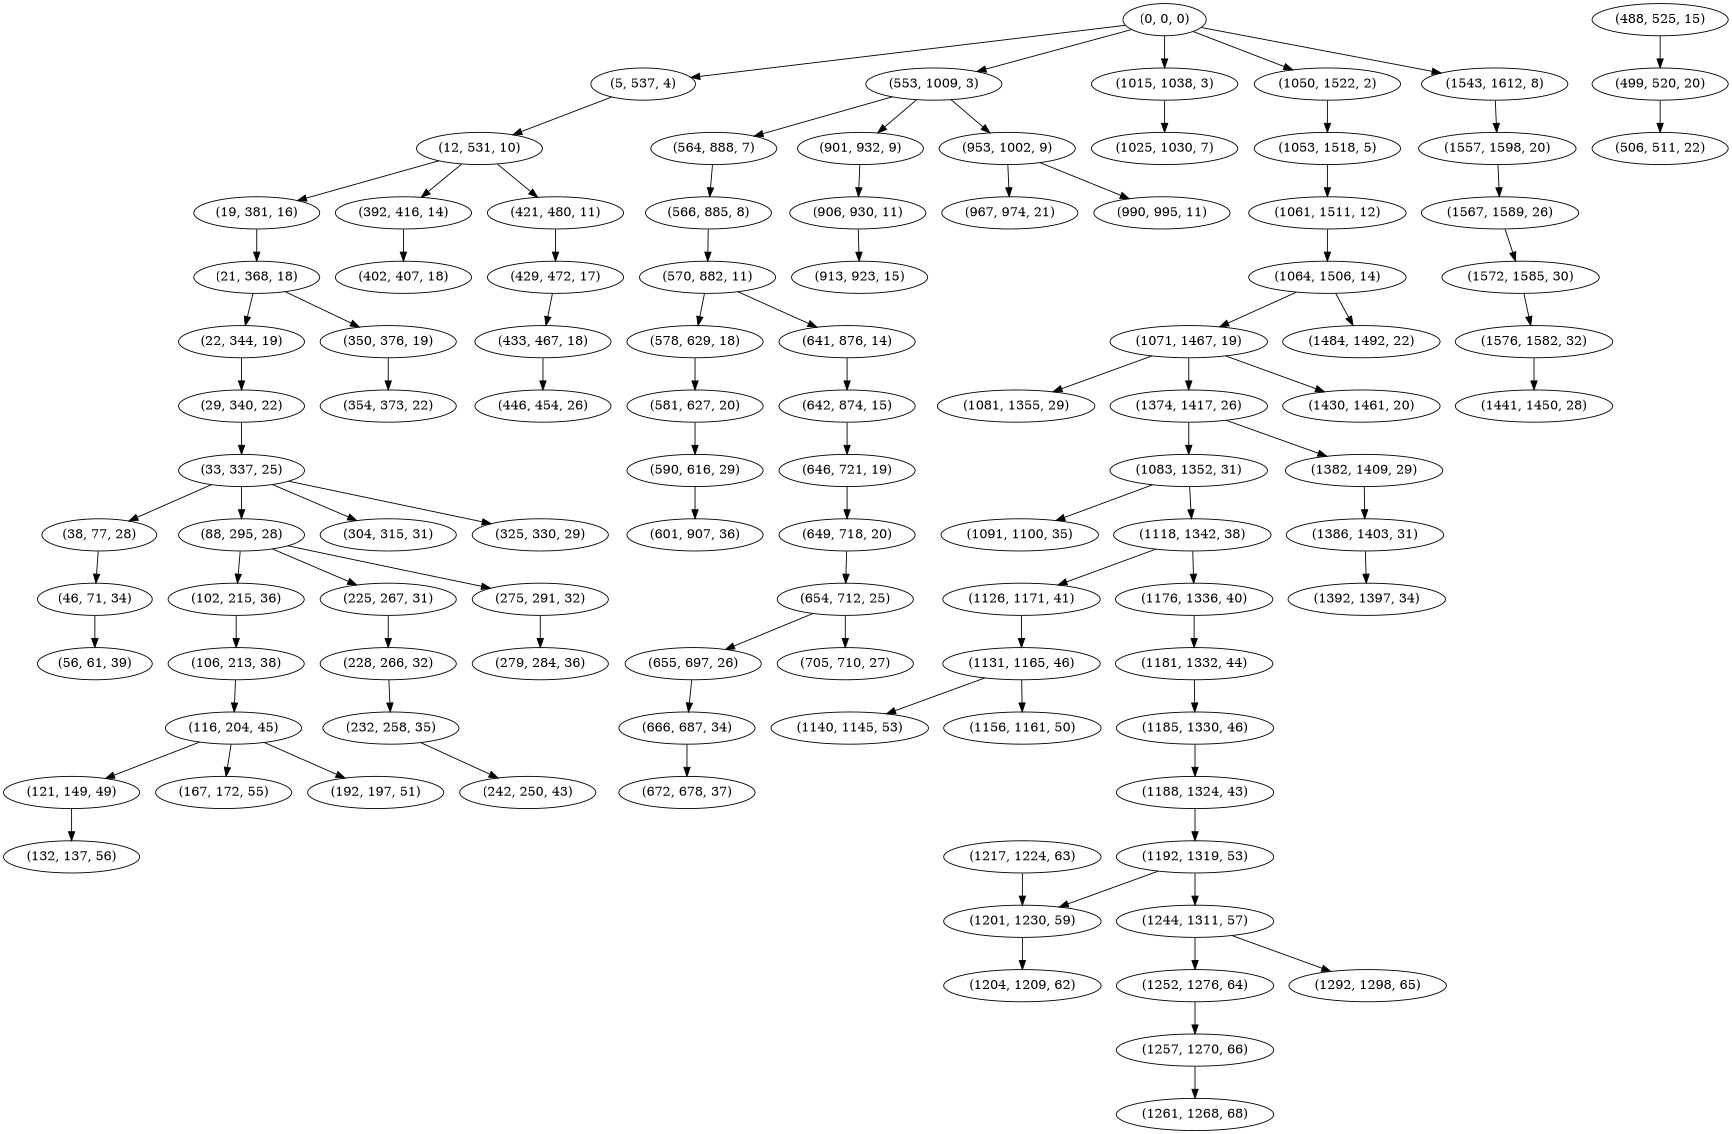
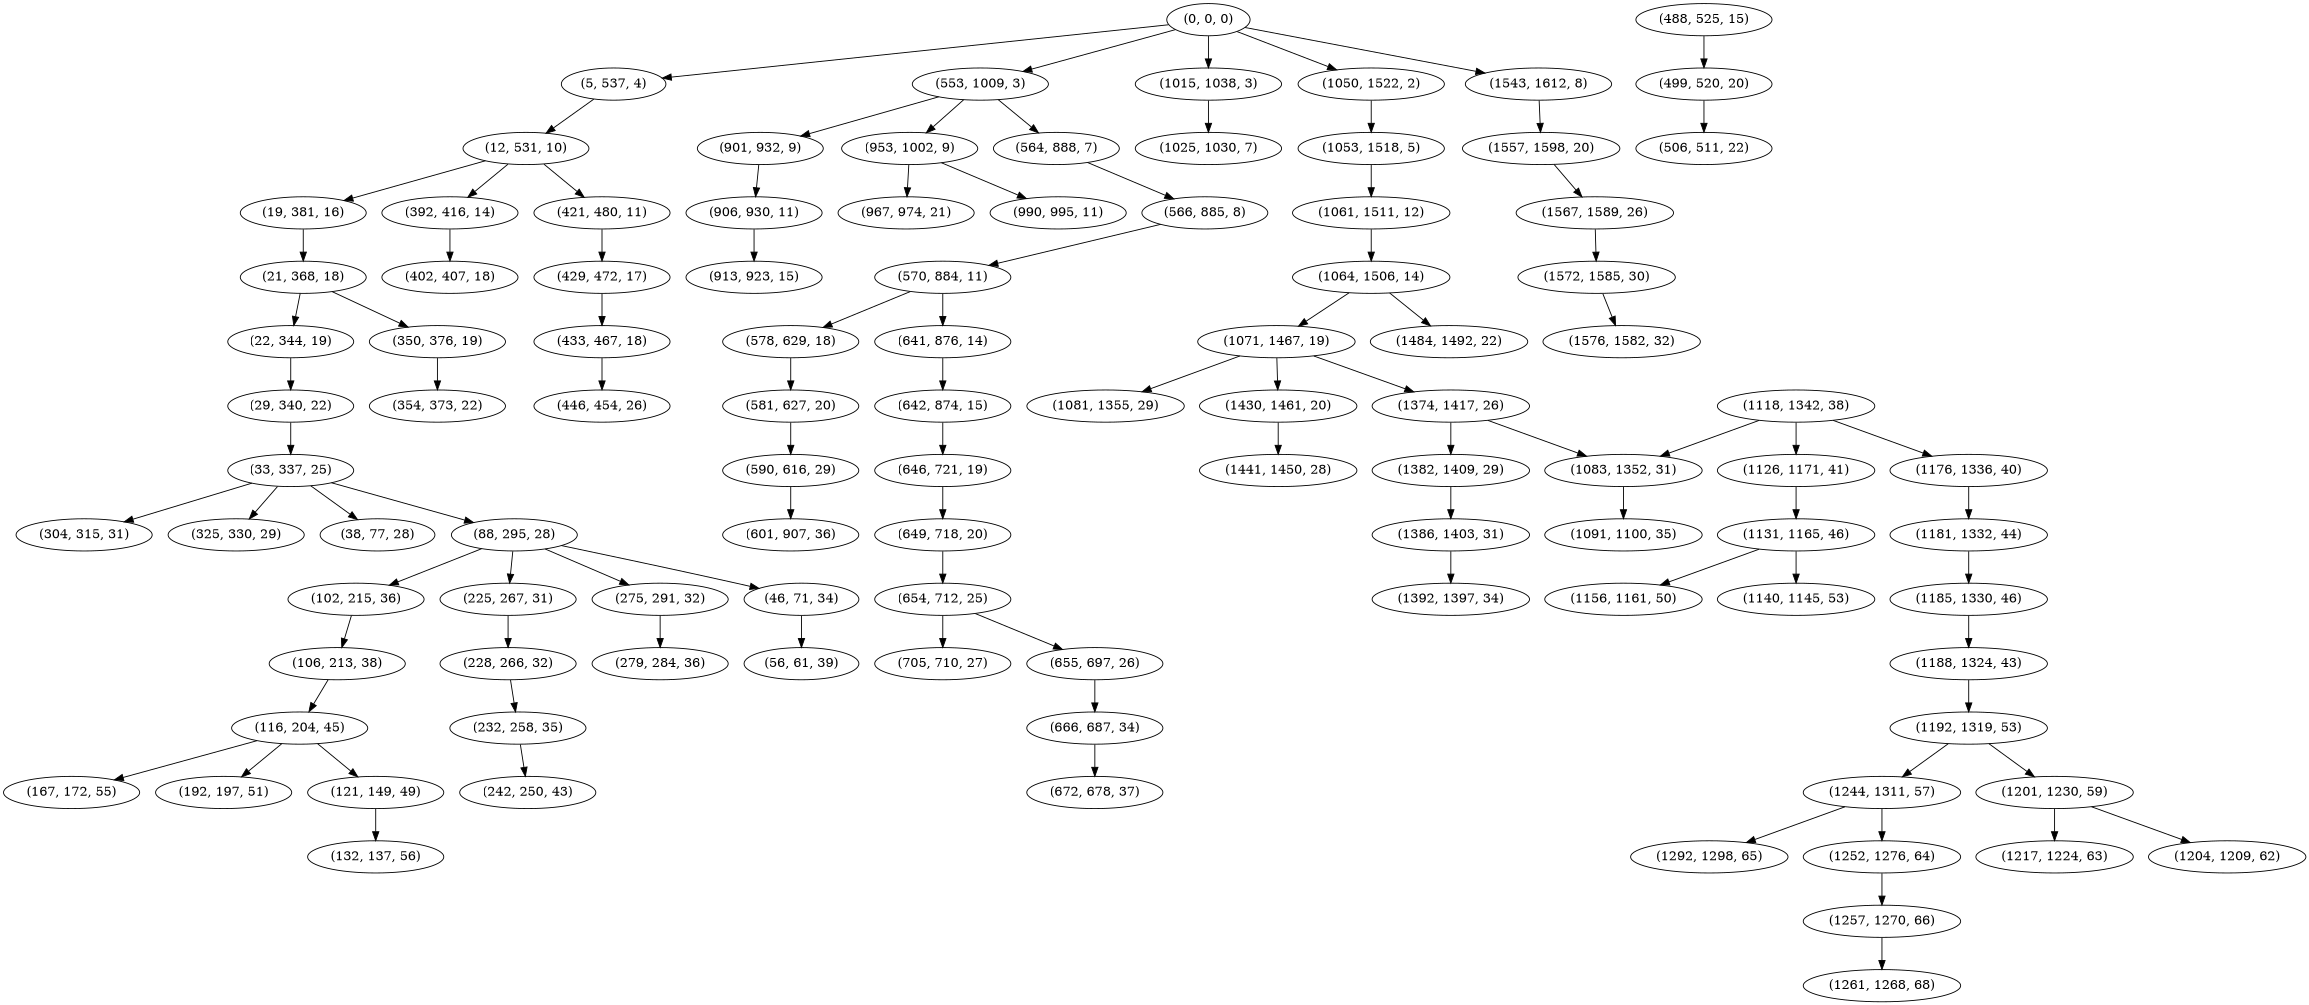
node "(570, 882, 11)": label "(570, 882, 11)" -> "(570, 884, 11)"
edge "(1576, 1582, 32)" -> "(1441, 1450, 28)": now "(1430, 1461, 20)" -> "(1441, 1450, 28)"
edge "(1083, 1352, 31)" -> "(1118, 1342, 38)": reversed
edge "(38, 77, 28)" -> "(46, 71, 34)": now "(88, 295, 28)" -> "(46, 71, 34)"
edge "(1217, 1224, 63)" -> "(1201, 1230, 59)": reversed
